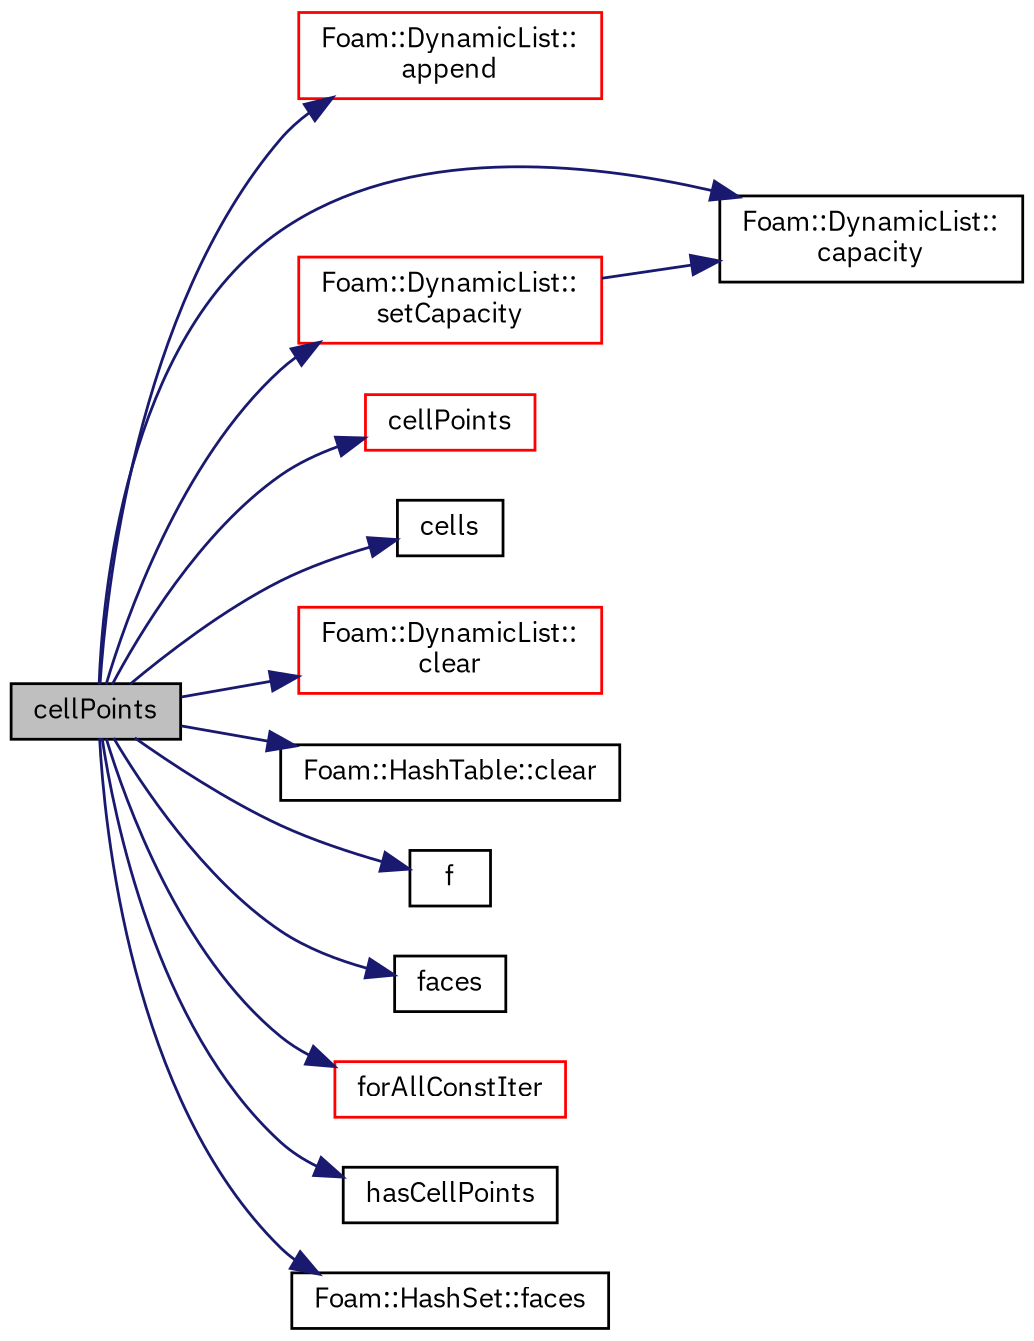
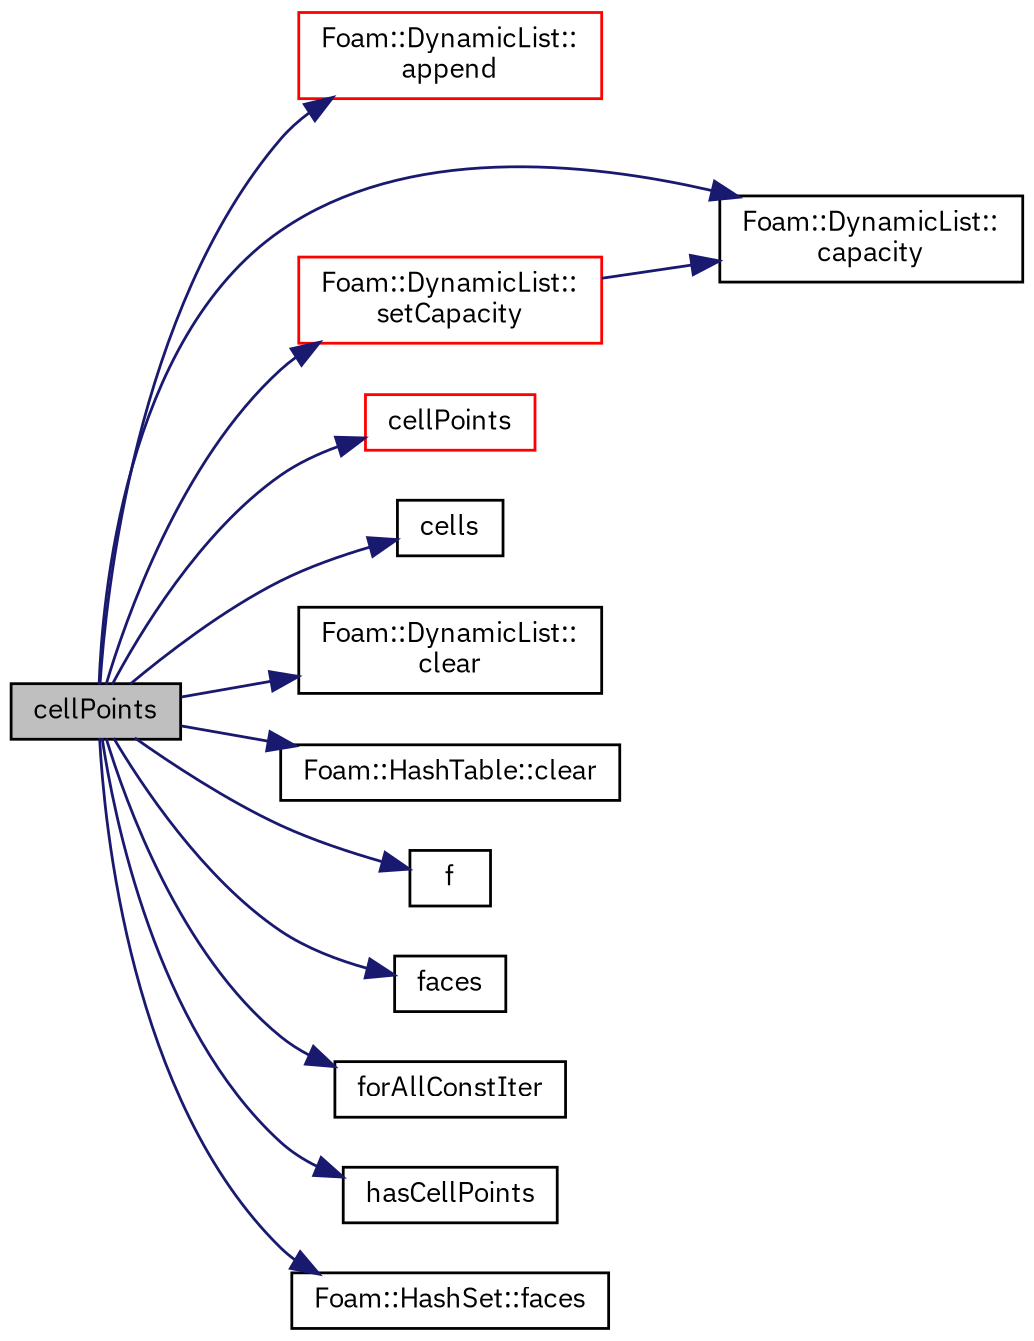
node "Foam::DynamicList:: clear": color red -> black
node "forAllConstIter": color red -> black
